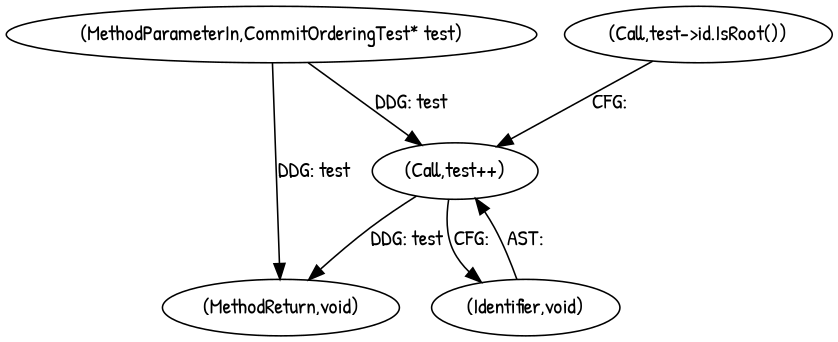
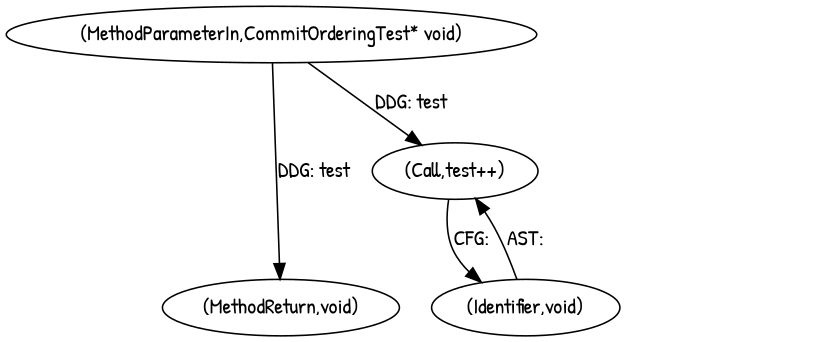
node "(MethodParameterIn,CommitOrderingTest* test)": label "(MethodParameterIn,CommitOrderingTest* test)" -> "(MethodParameterIn,CommitOrderingTest* void)"
node "(Call,test->id.IsRoot())": removed
edge "(Call,test++)" -> "(MethodReturn,void)": removed, label "DDG: test"
